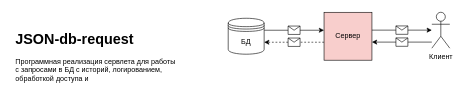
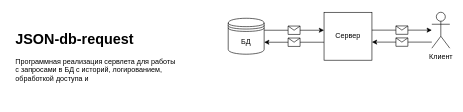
node "Сервер": fillcolor #f8cecc -> #ffffff
edge "Сервер" -> "БД": style dashed -> solid
